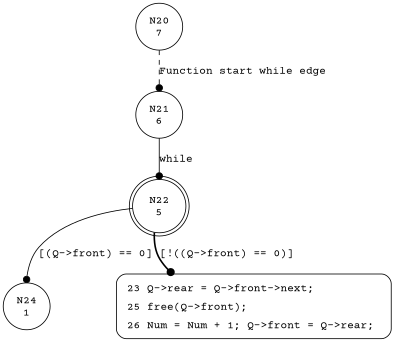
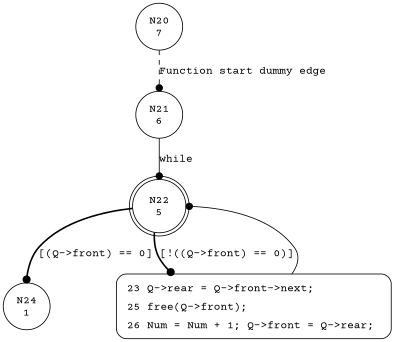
edge "N20 7" -> "N21 6": label "Function start while edge" -> "Function start dummy edge"
edge "23" -> "N22 5": added
edge "N22 5" -> "N24 1": style solid -> bold
